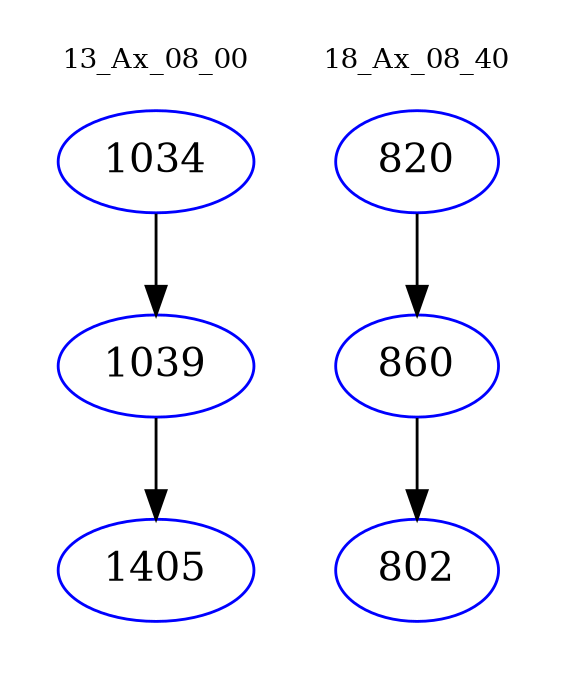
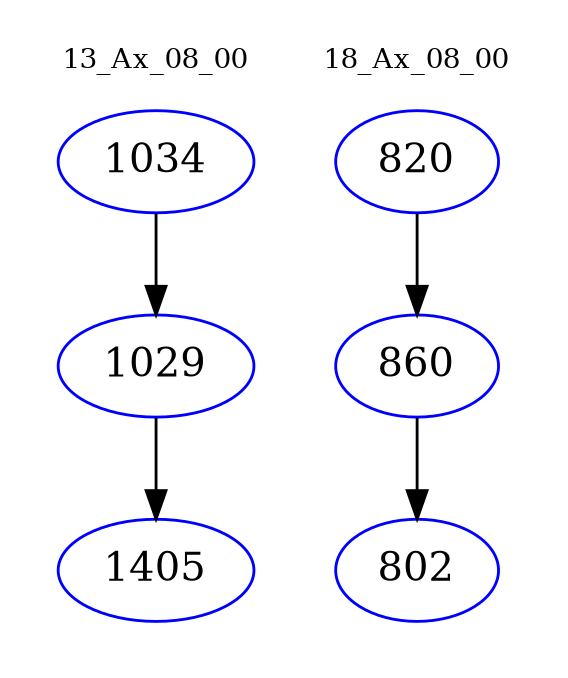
cluster "18_Ax_08_40": label "18_Ax_08_40" -> "18_Ax_08_00"
node "1039": label "1039" -> "1029"
